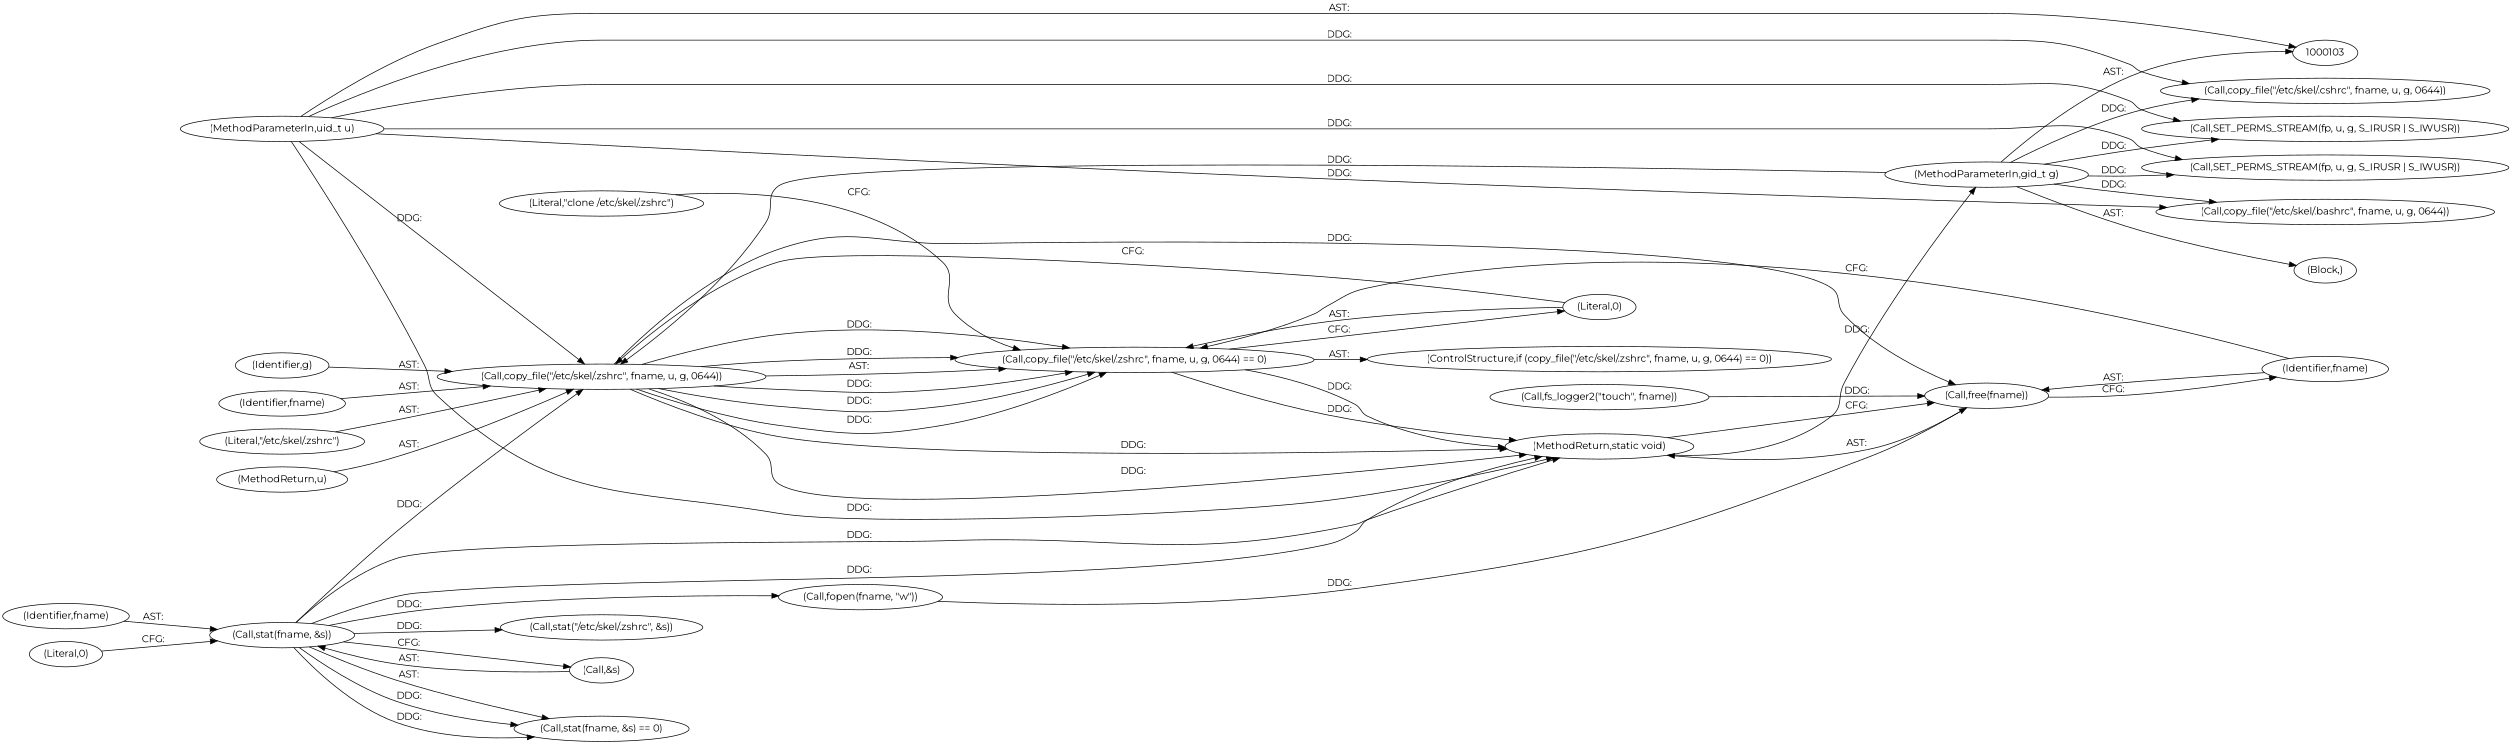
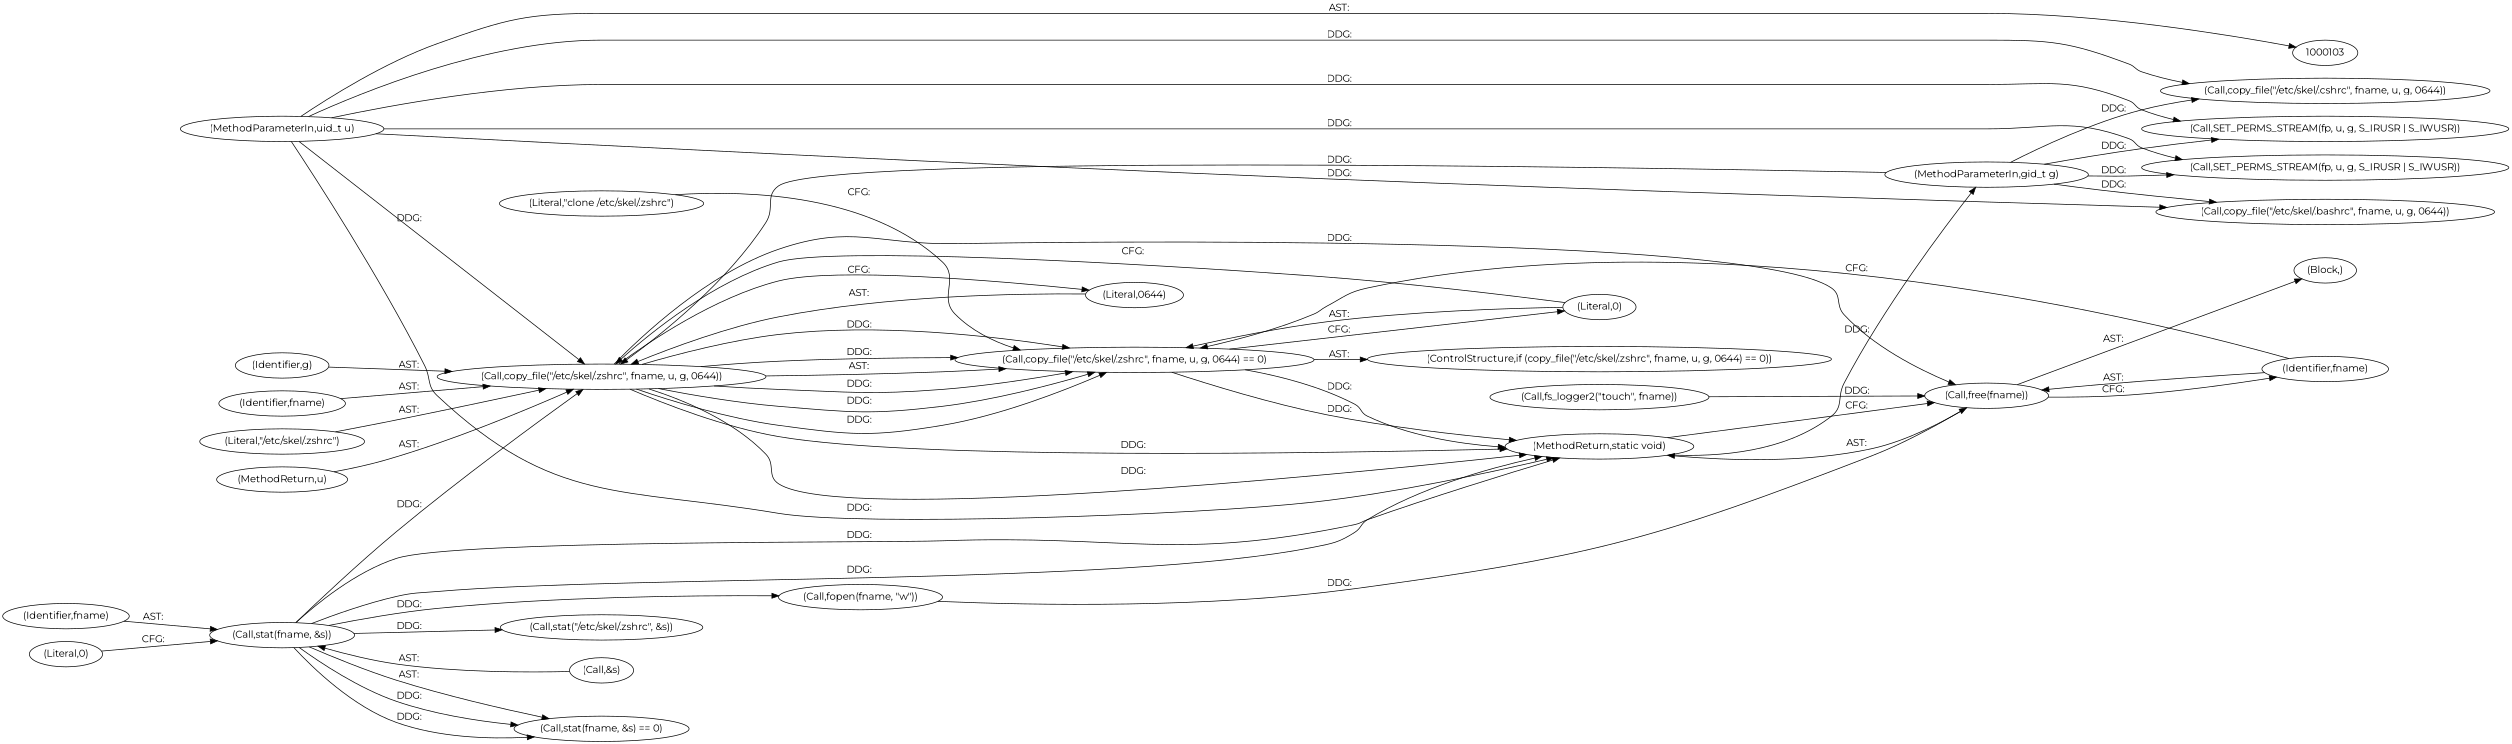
edge "(MethodParameterIn,gid_t g)" -> "1000103": removed, label "AST:"
edge "(MethodParameterIn,gid_t g)" -> "(Block,)": now "(Call,free(fname))" -> "(Block,)"
node "(Literal,0644)": added
edge "(Call,stat(fname, &s))" -> "(Call,&s)": removed, label "CFG:"
